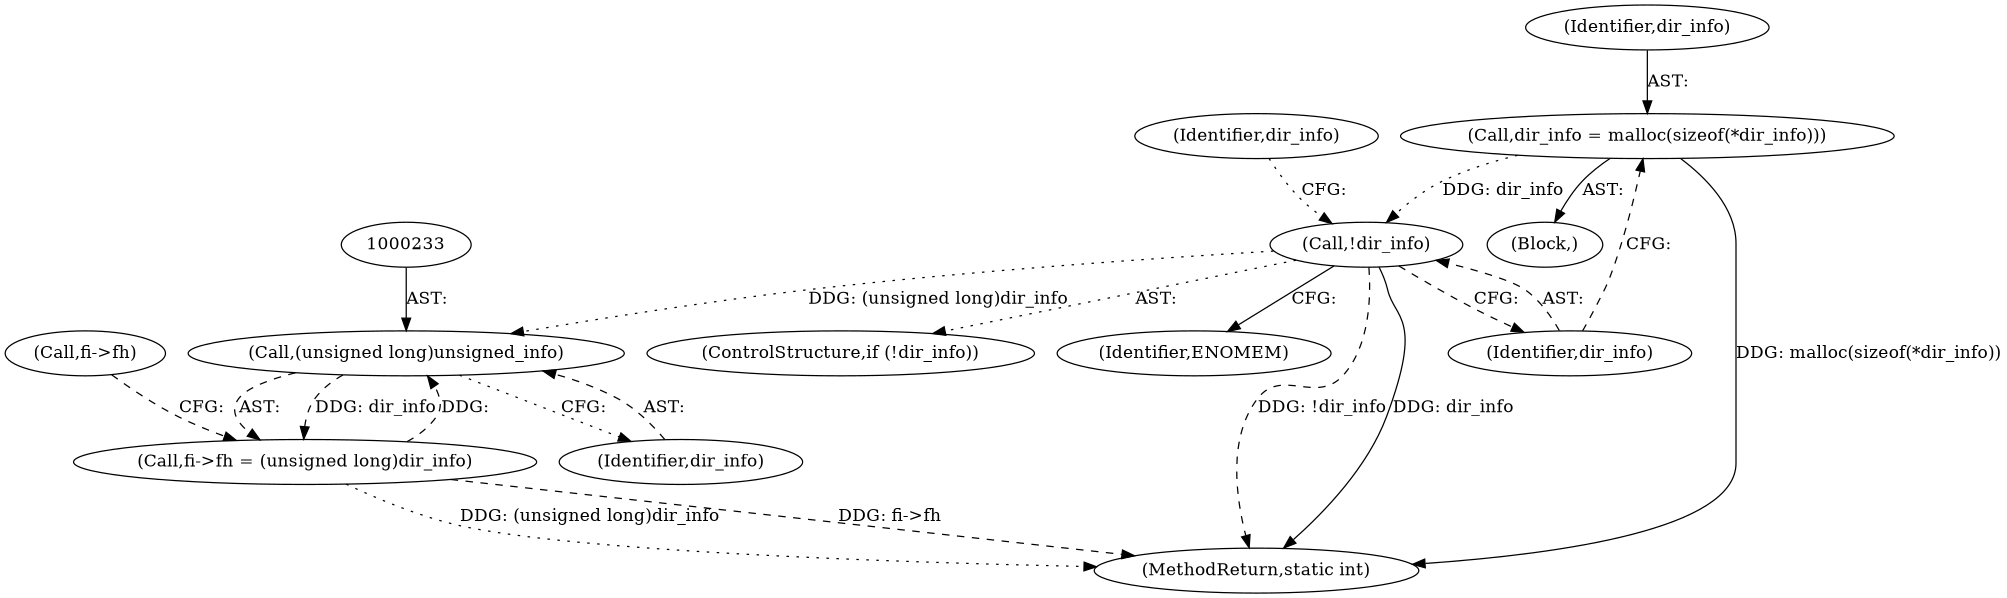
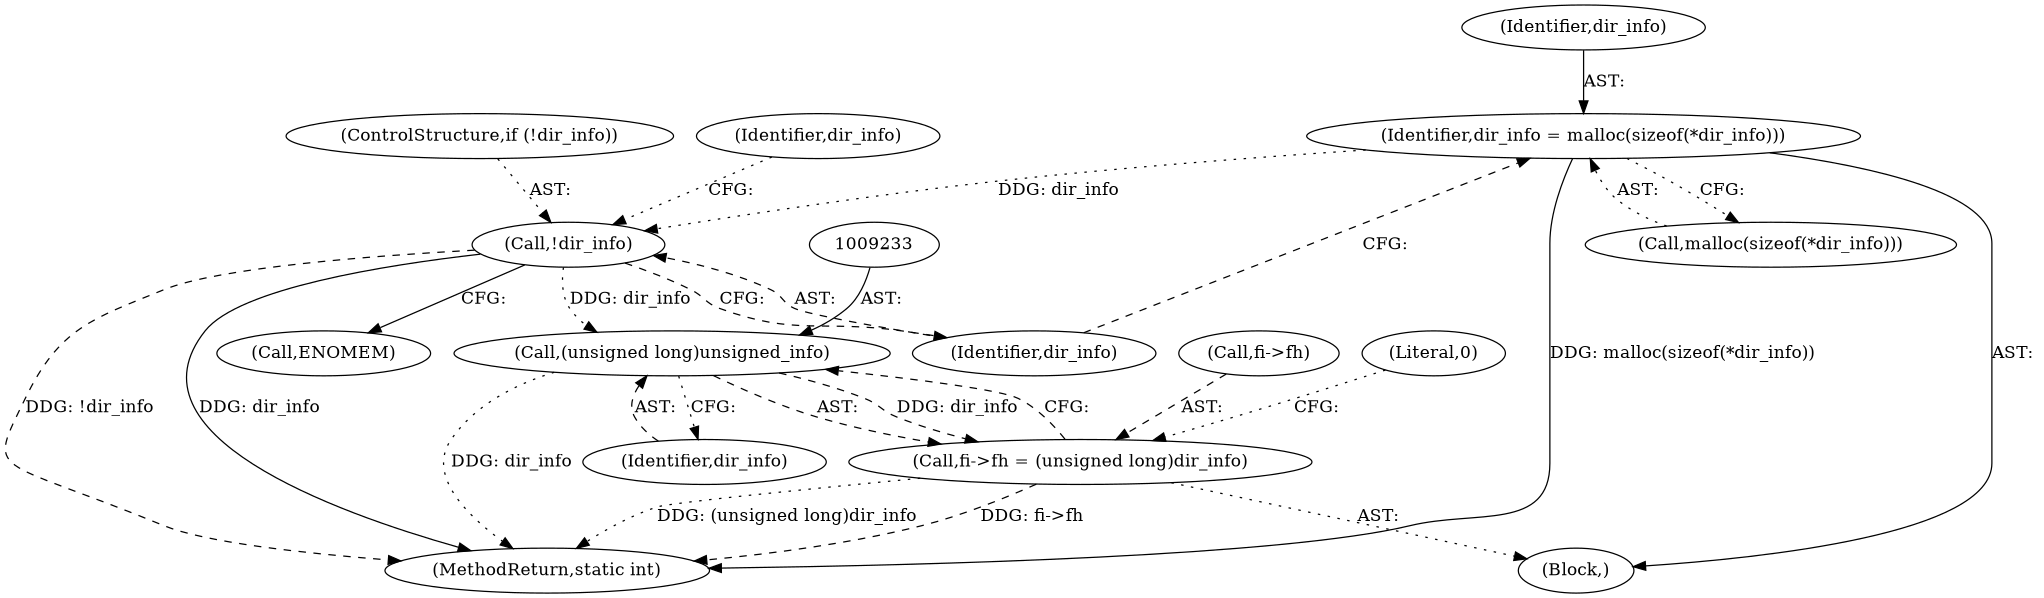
node "(Call,dir_info = malloc(sizeof(*dir_info)))": label "(Call,dir_info = malloc(sizeof(*dir_info)))" -> "(Identifier,dir_info = malloc(sizeof(*dir_info)))"
node "1000233": label "1000233" -> "1009233"
node "(Call,malloc(sizeof(*dir_info)))": added
edge "(Call,!dir_info)" -> "(ControlStructure,if (!dir_info))": reversed
edge "(Call,!dir_info)" -> "(Call,(unsigned long)unsigned_info)": label "DDG: (unsigned long)dir_info" -> "DDG: dir_info"
node "(Identifier,ENOMEM)": label "(Identifier,ENOMEM)" -> "(Call,ENOMEM)"
node "(Literal,0)": added
edge "(Call,fi->fh)" -> "(Call,fi->fh = (unsigned long)dir_info)": label "CFG: " -> "AST: "
edge "(Call,fi->fh = (unsigned long)dir_info)" -> "(Call,(unsigned long)unsigned_info)": label "DDG: " -> "CFG: "
edge "(Call,(unsigned long)unsigned_info)" -> "(MethodReturn,static int)": added, label "DDG: dir_info"
edge "(Call,fi->fh = (unsigned long)dir_info)" -> "(Block,)": added, label "AST:"
